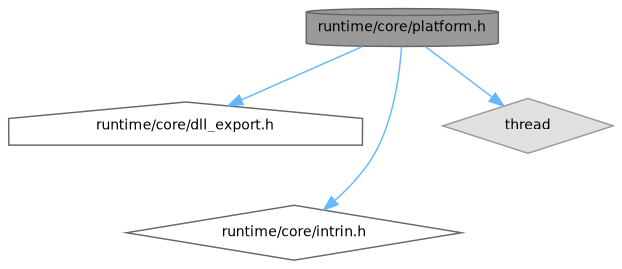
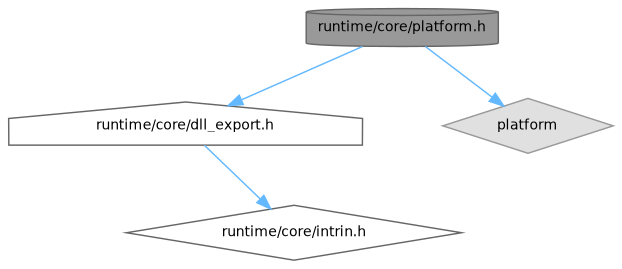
node "thread": label "thread" -> "platform"
edge "runtime/core/platform.h" -> "runtime/core/intrin.h": now "runtime/core/dll_export.h" -> "runtime/core/intrin.h"
